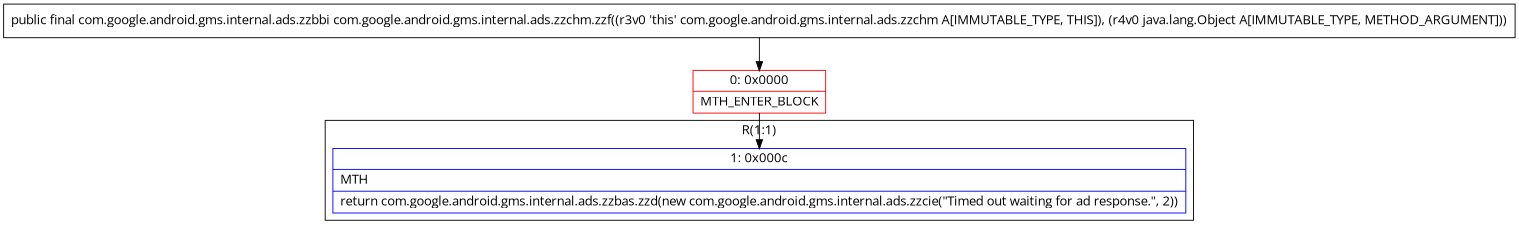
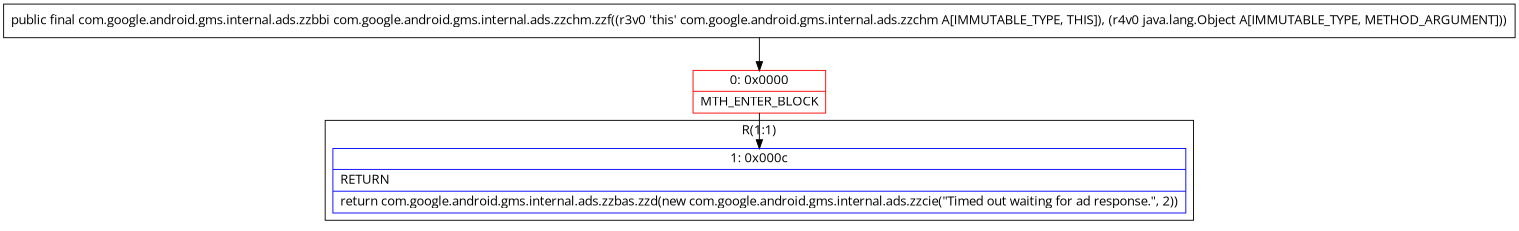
node "1: 0x000c": text "MTH" -> "RETURN"
